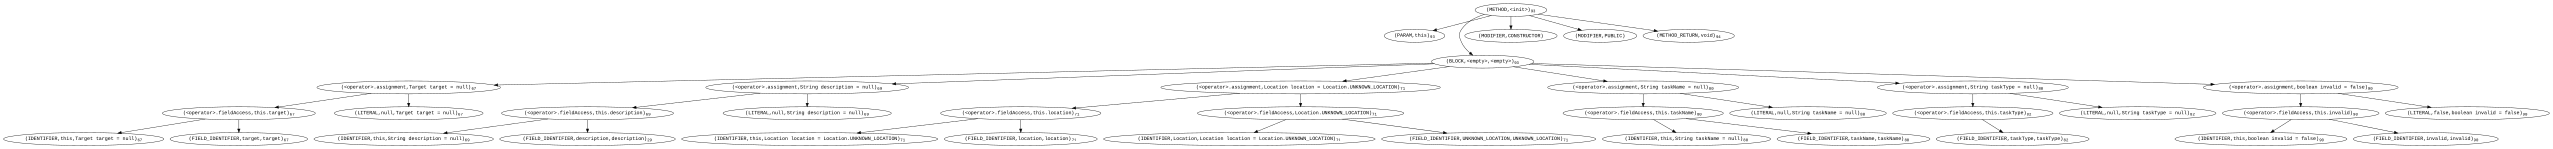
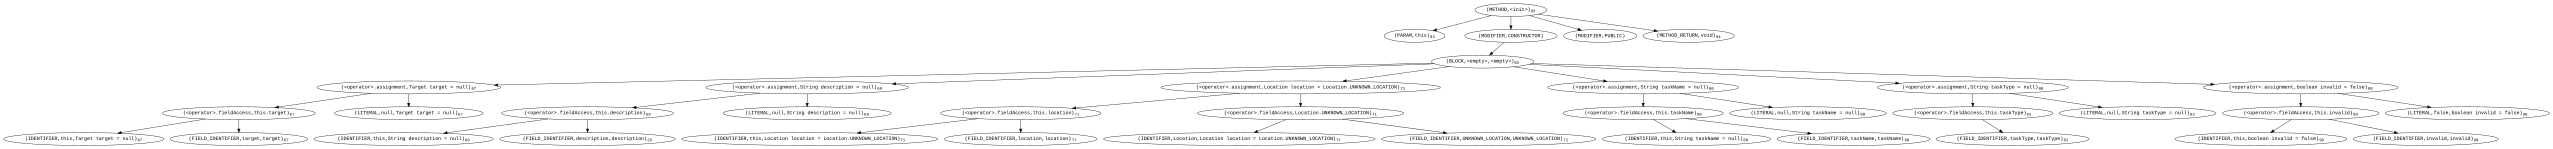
edge "(METHOD,<init>)" -> "(BLOCK,<empty>,<empty>)": now "(MODIFIER,CONSTRUCTOR)" -> "(BLOCK,<empty>,<empty>)"
